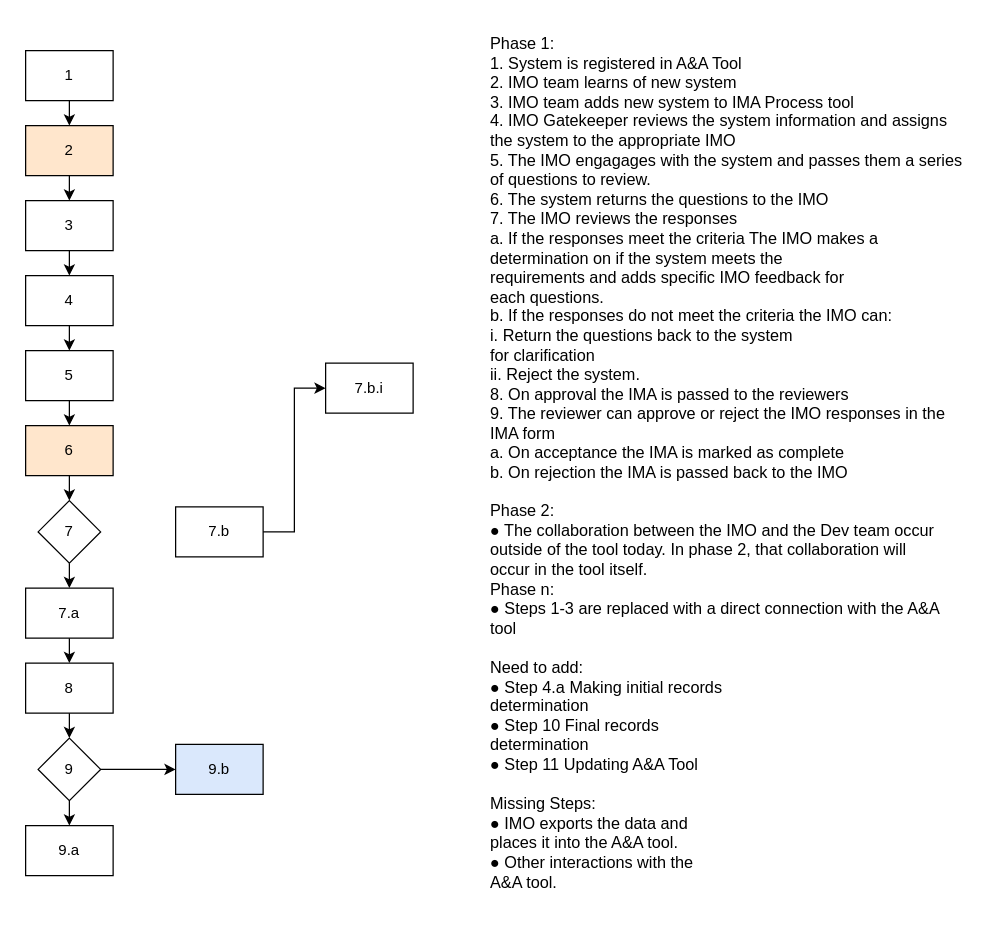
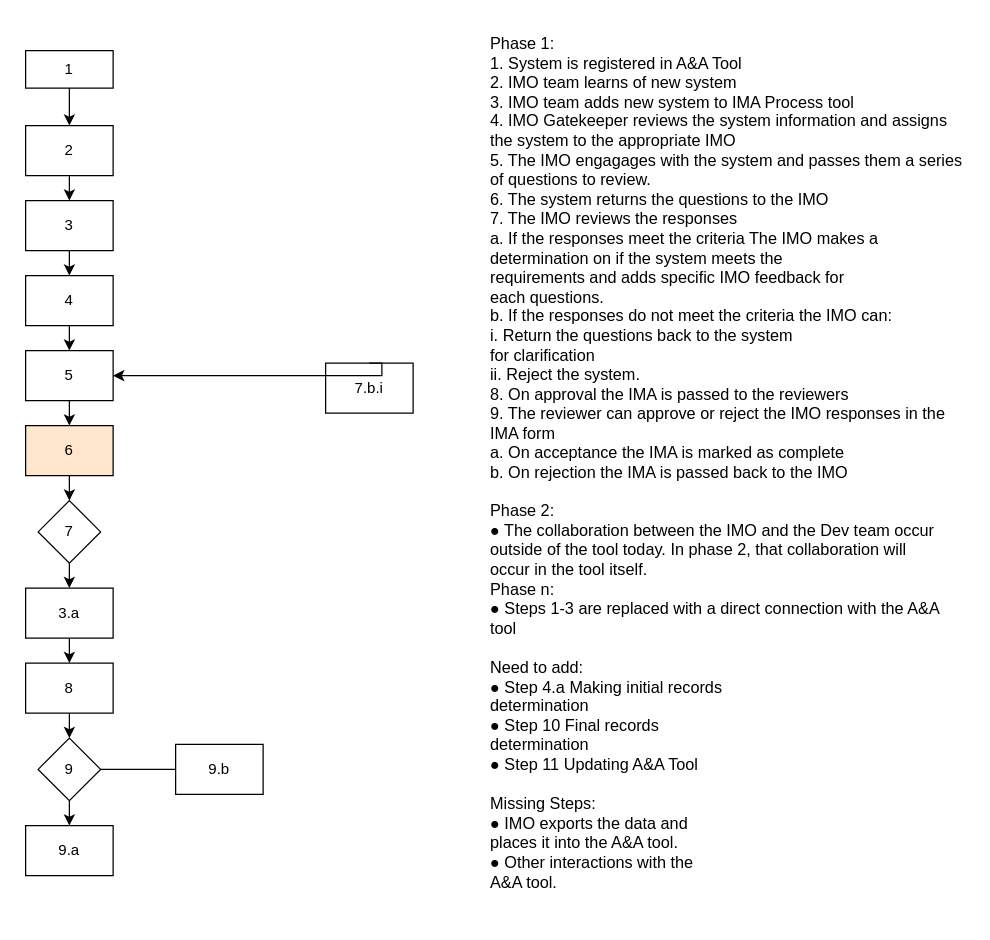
node "1": size 88x50 -> 88x38
node "2": fillcolor #ffe6cc -> #ffffff
edge "7.b.i" -> "5": added
edge "7.b" -> "7.b.i": removed
node "7.b": removed
node "7.a": label "7.a" -> "3.a"
edge "9" -> "9.b": arrowhead classic -> none
node "9.b": fillcolor #dae8fc -> #ffffff
